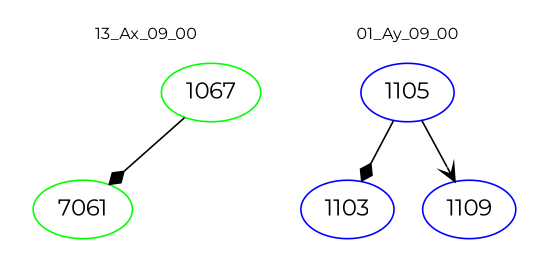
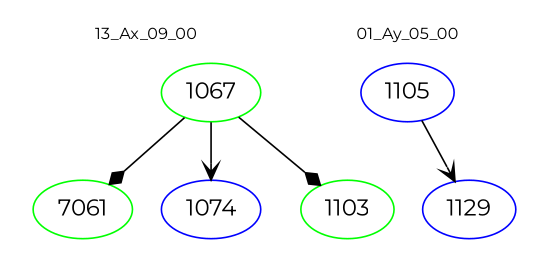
cluster "01_Ay_09_00": label "01_Ay_09_00" -> "01_Ay_05_00"
edge "1105" -> "1103": now "1067" -> "1103"
node "1074": added
node "1103": color blue -> green
node "1109": label "1109" -> "1129"
